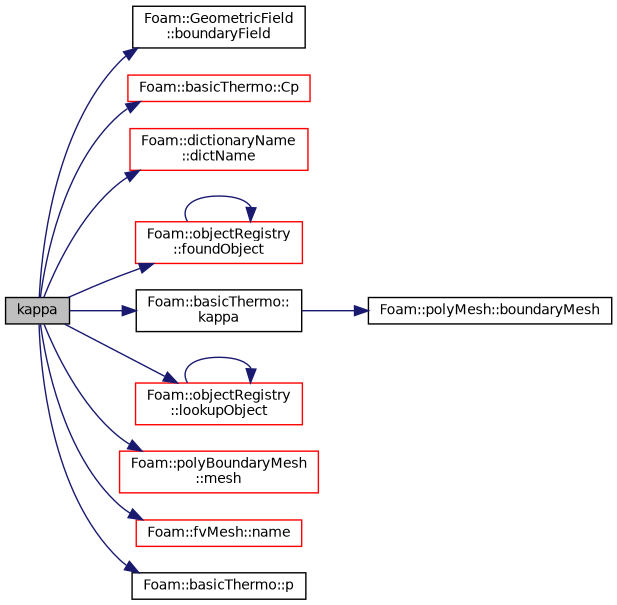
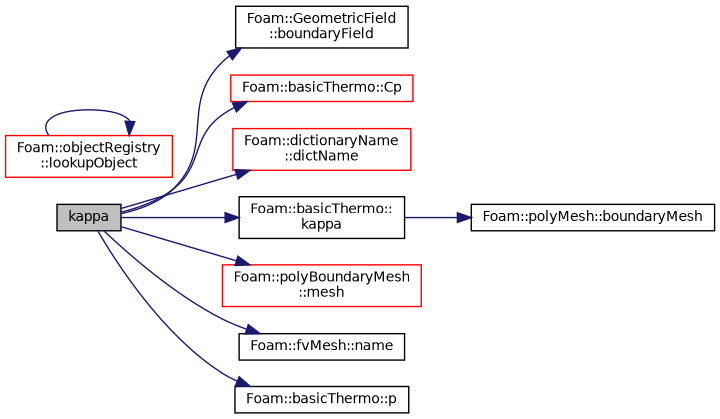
node "Foam::objectRegistry ::foundObject": removed
edge "kappa" -> "Foam::objectRegistry ::lookupObject": removed
node "Foam::fvMesh::name": color red -> black
